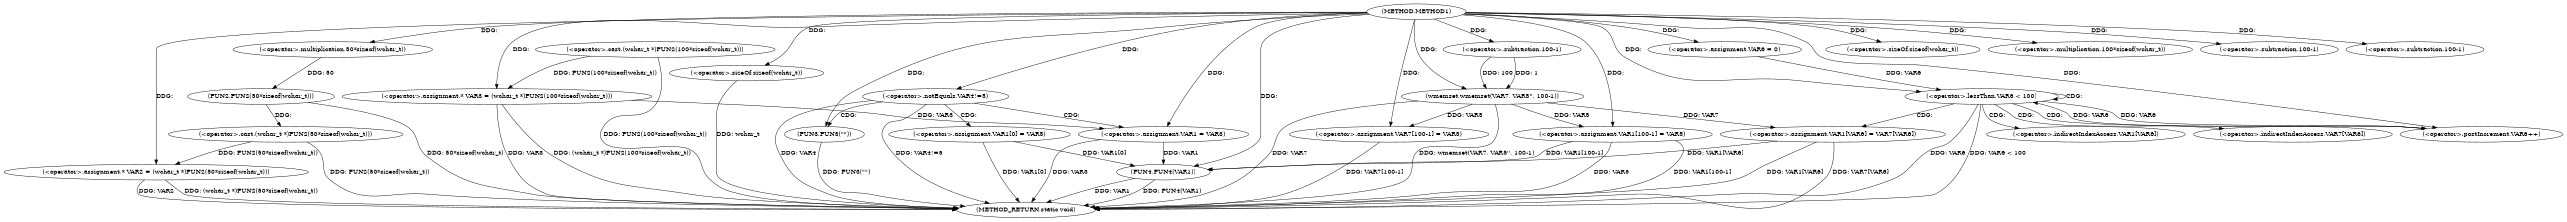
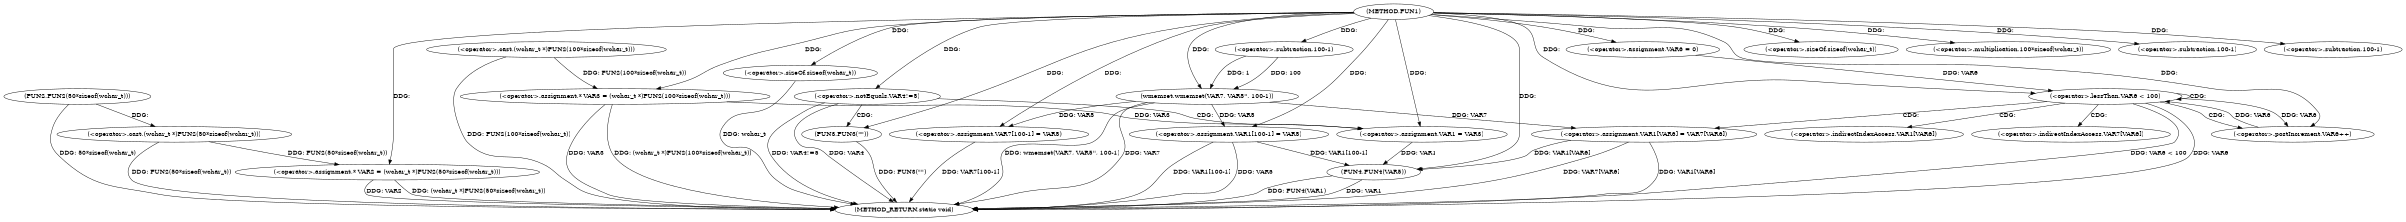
node "(METHOD,METHOD1)": label "(METHOD,METHOD1)" -> "(METHOD,FUN1)"
node "(<operator>.multiplication,50*sizeof(wchar_t))": removed
node "(<operator>.assignment,VAR1[0] = VAR5)": removed
edge "(<operator>.assignment,VAR1 = VAR3)" -> "(METHOD_RETURN,static void)": removed, label "DDG: VAR3"
node "(FUN4,FUN4(VAR1))": label "(FUN4,FUN4(VAR1))" -> "(FUN4,FUN4(VAR5))"
